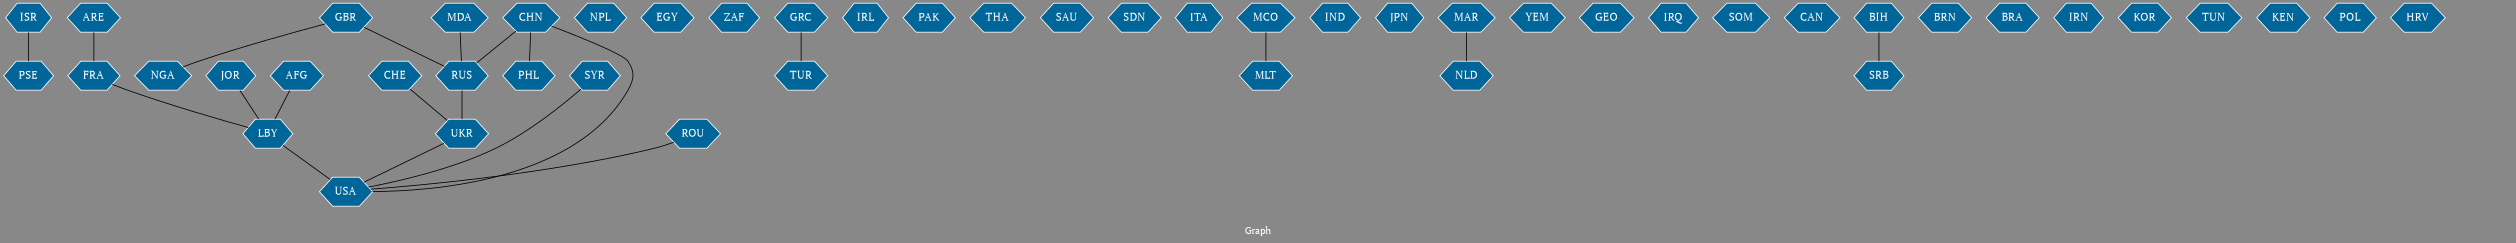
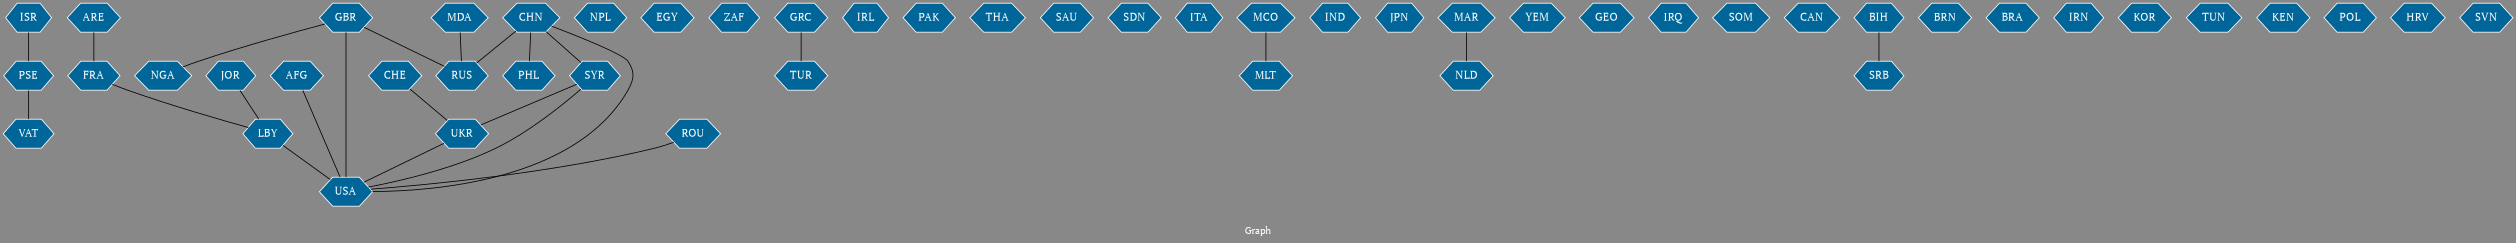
node "SVN": added
edge "CHN" -- "SYR": added
edge "AFG" -- "LBY": now "AFG" -- "USA"
edge "GBR" -- "USA": added
edge "RUS" -- "UKR": now "SYR" -- "UKR"
node "VAT": added
